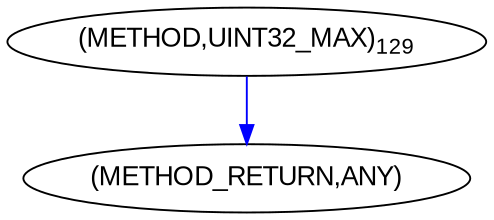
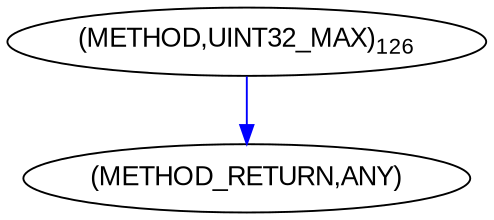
node "(METHOD,UINT32_MAX)": text "129" -> "126"
